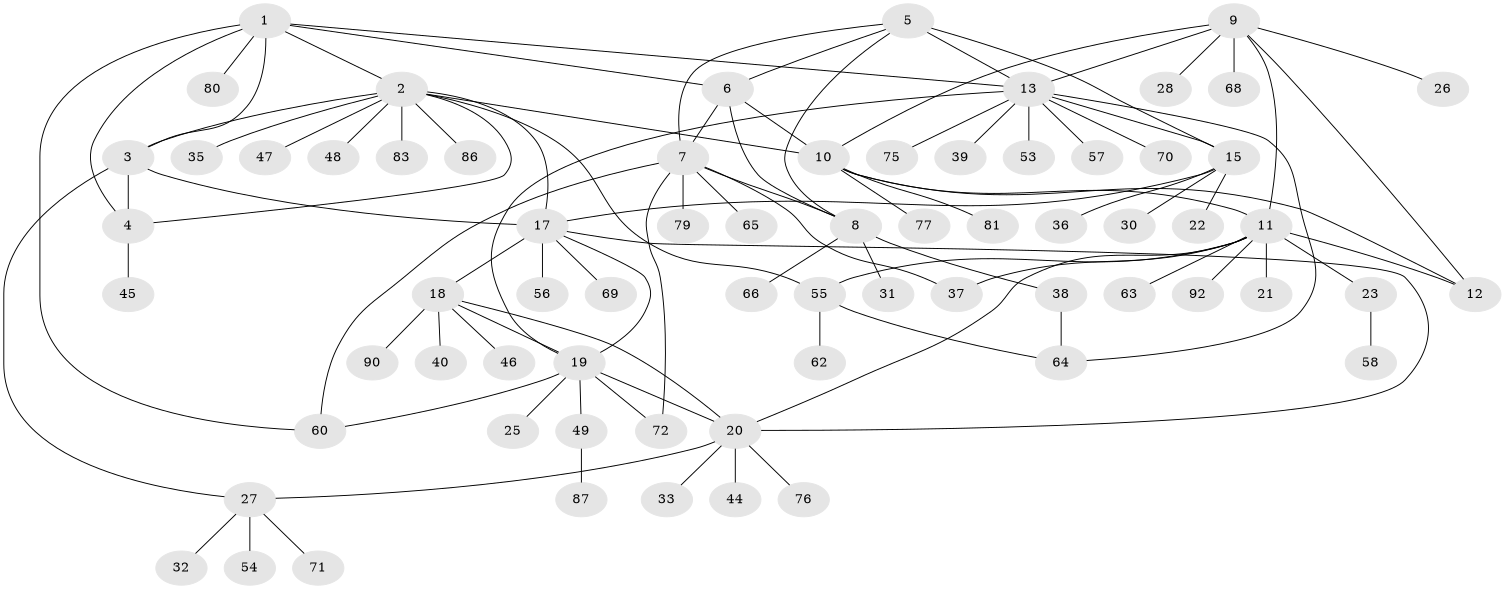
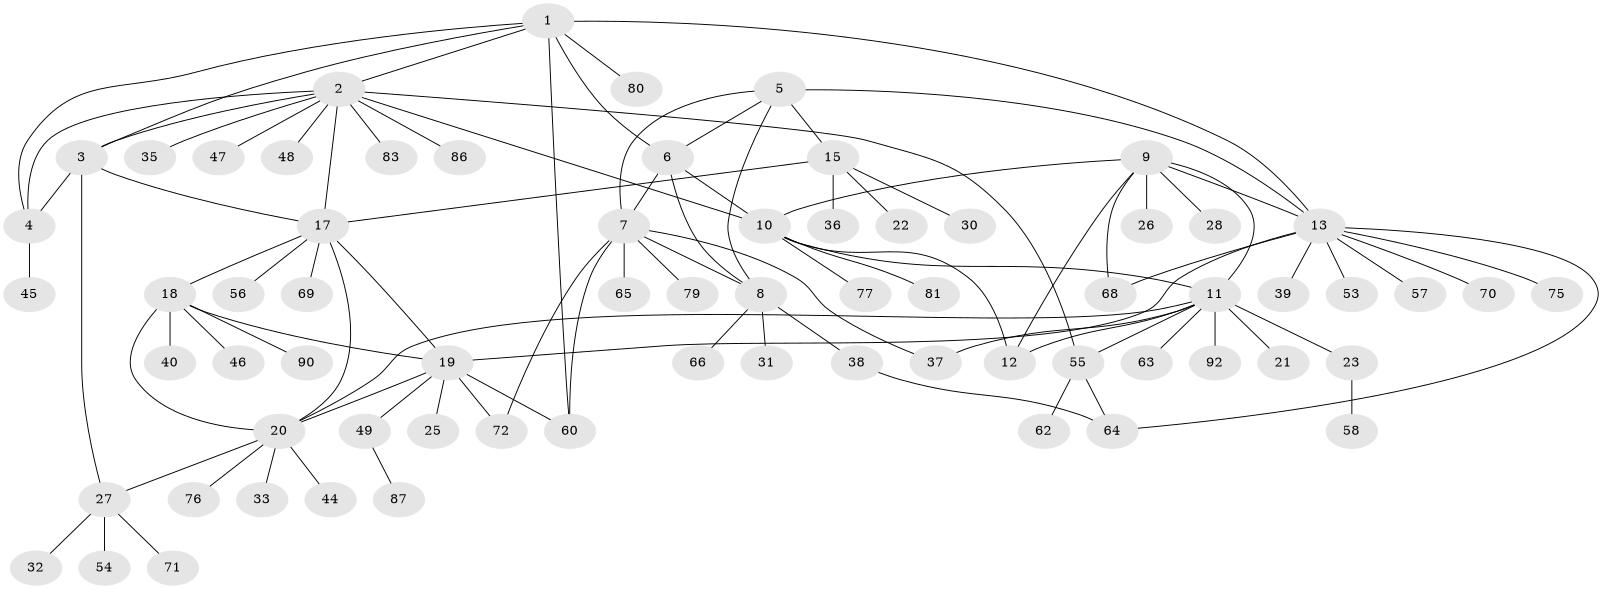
edge "13" -- "15": now "13" -- "68"
